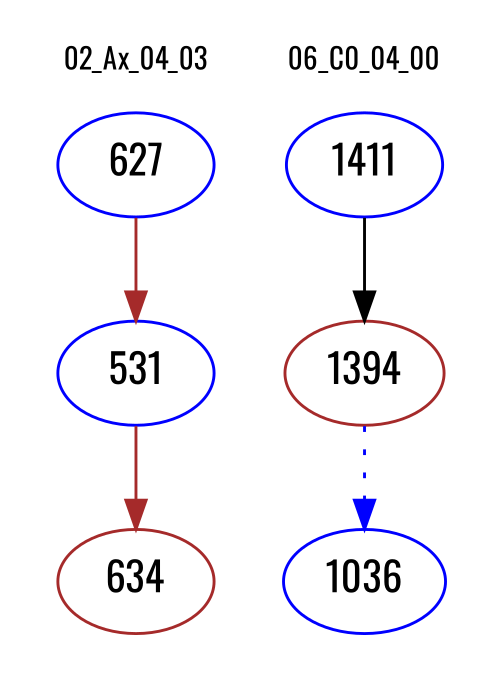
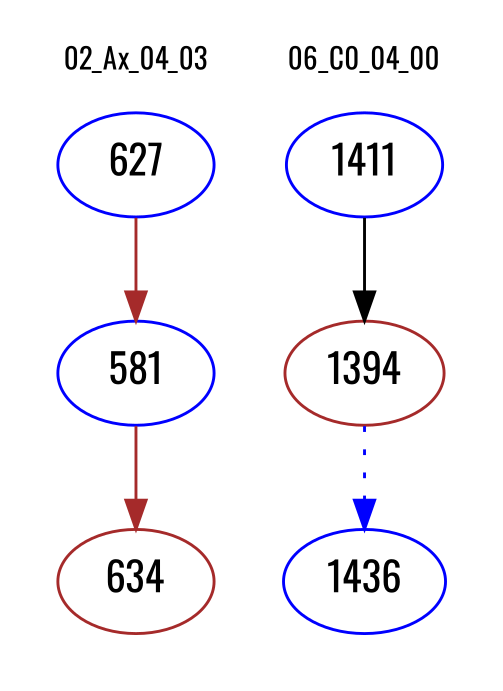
node "531": label "531" -> "581"
node "1036": label "1036" -> "1436"
